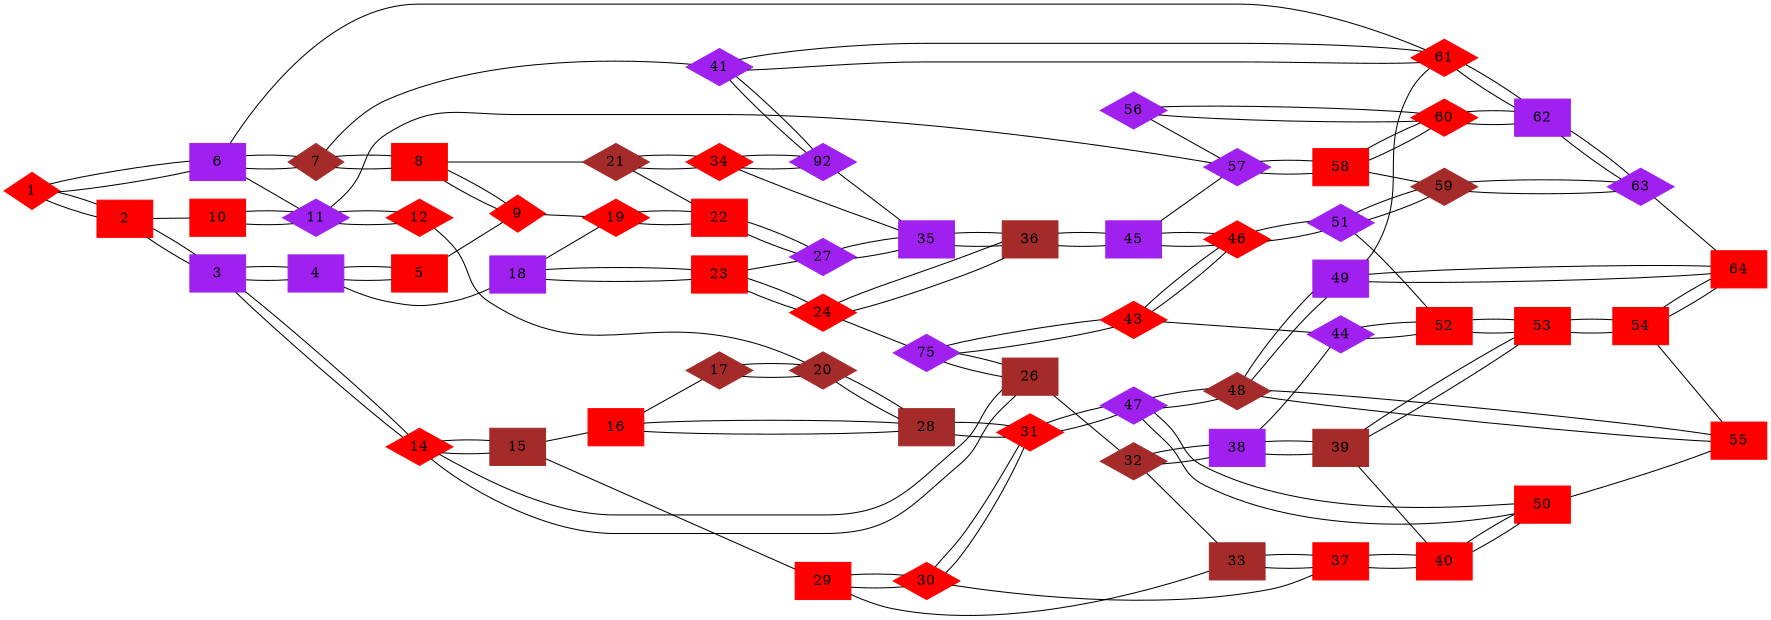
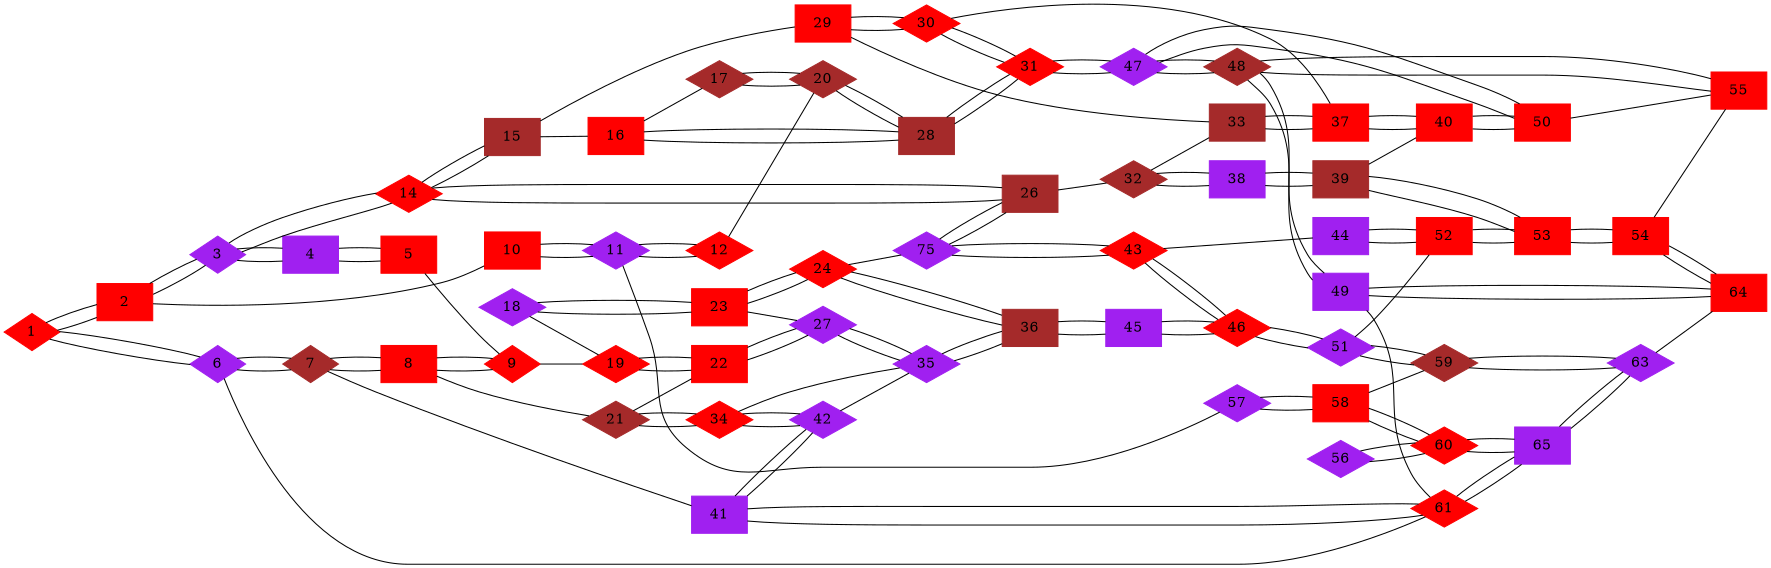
node "41": shape diamond -> box
node "62": label "62" -> "65"
edge "56" -- "57": removed
node "6": shape box -> diamond
node "92": label "92" -> "42"
edge "6" -- "11": removed
edge "57" -- "45": removed
node "35": shape box -> diamond
node "3": shape box -> diamond
node "18": shape box -> diamond
edge "4" -- "18": removed
node "44": shape diamond -> box
edge "44" -- "38": removed
